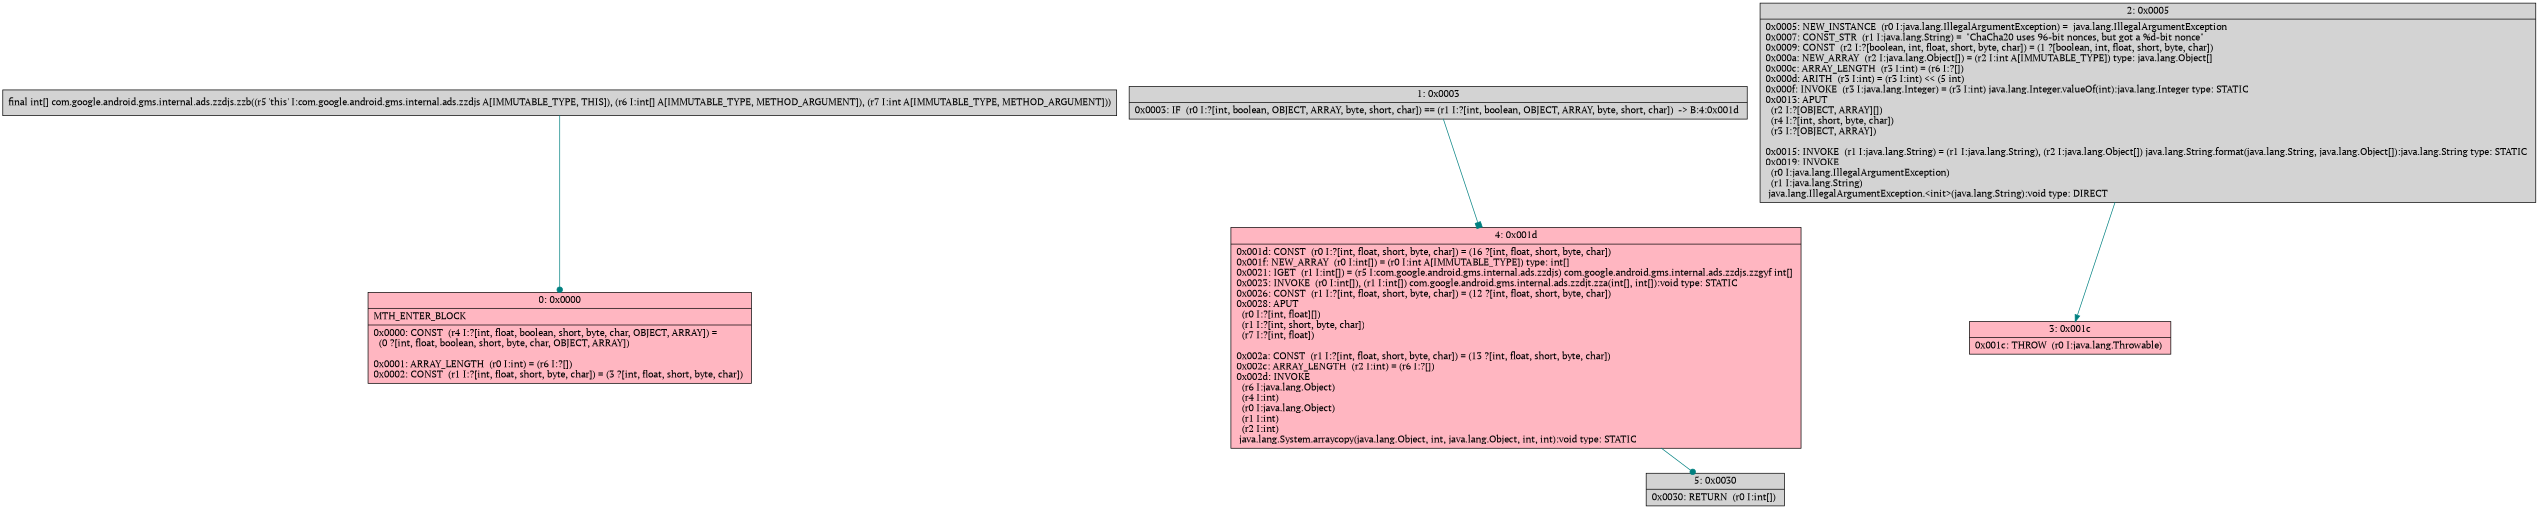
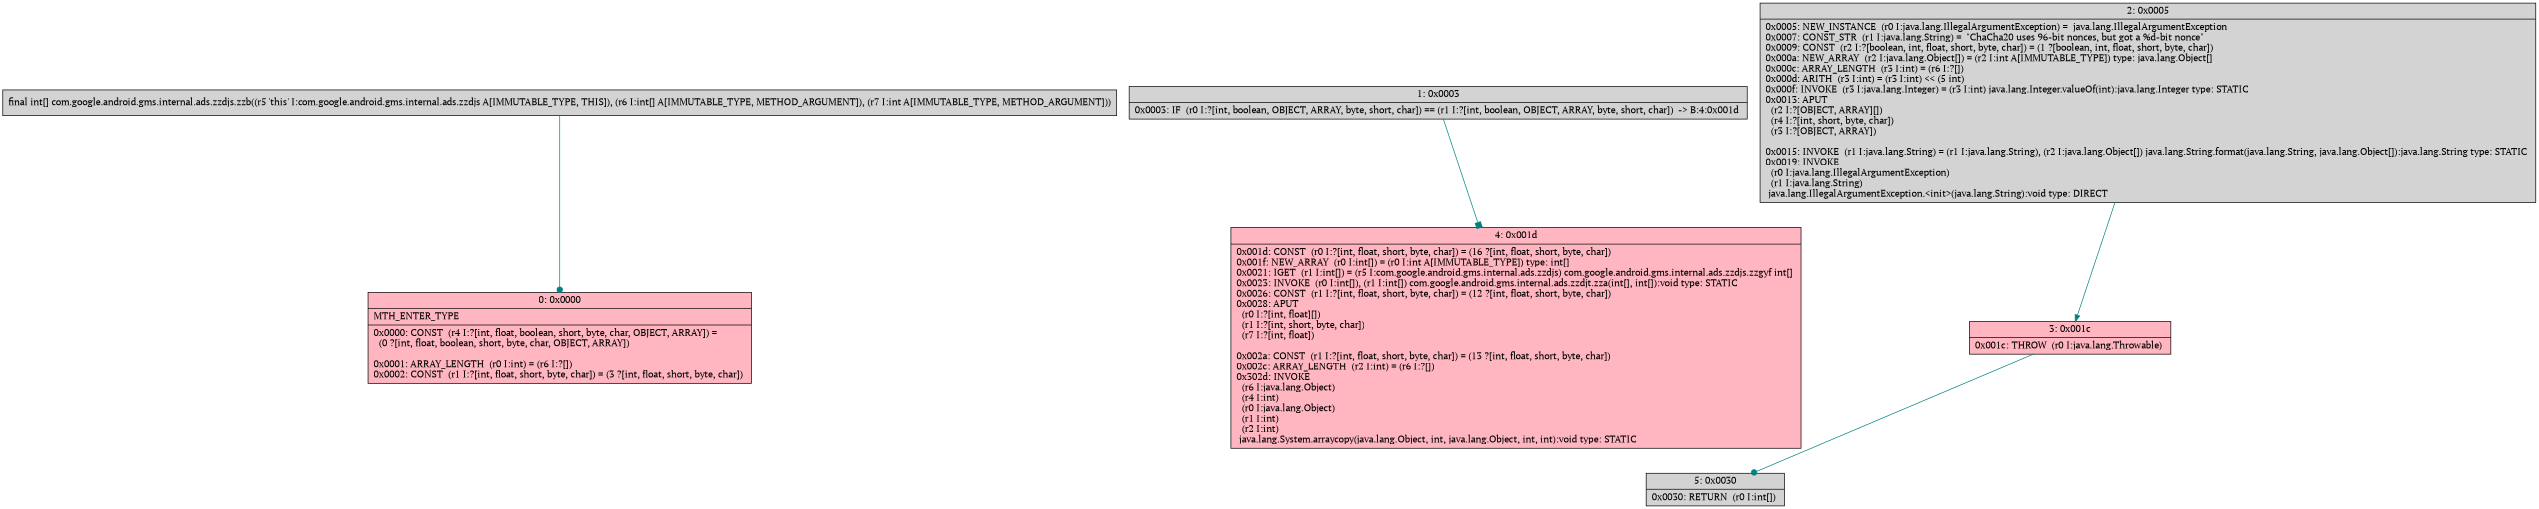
node "0: 0x0000": text "MTH_ENTER_BLOCK" -> "MTH_ENTER_TYPE"
node "4: 0x001d": text "0x002d: INVOKE" -> "0x302d: INVOKE"
edge "4: 0x001d" -> "5: 0x0030": now "3: 0x001c" -> "5: 0x0030"
